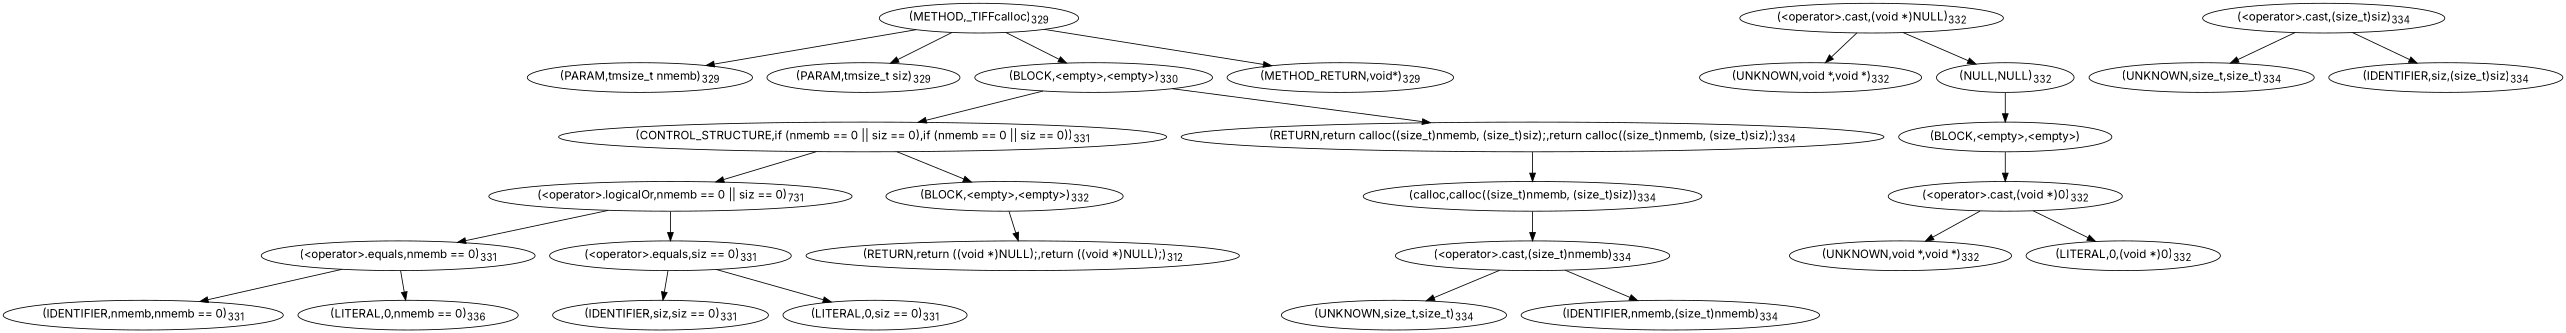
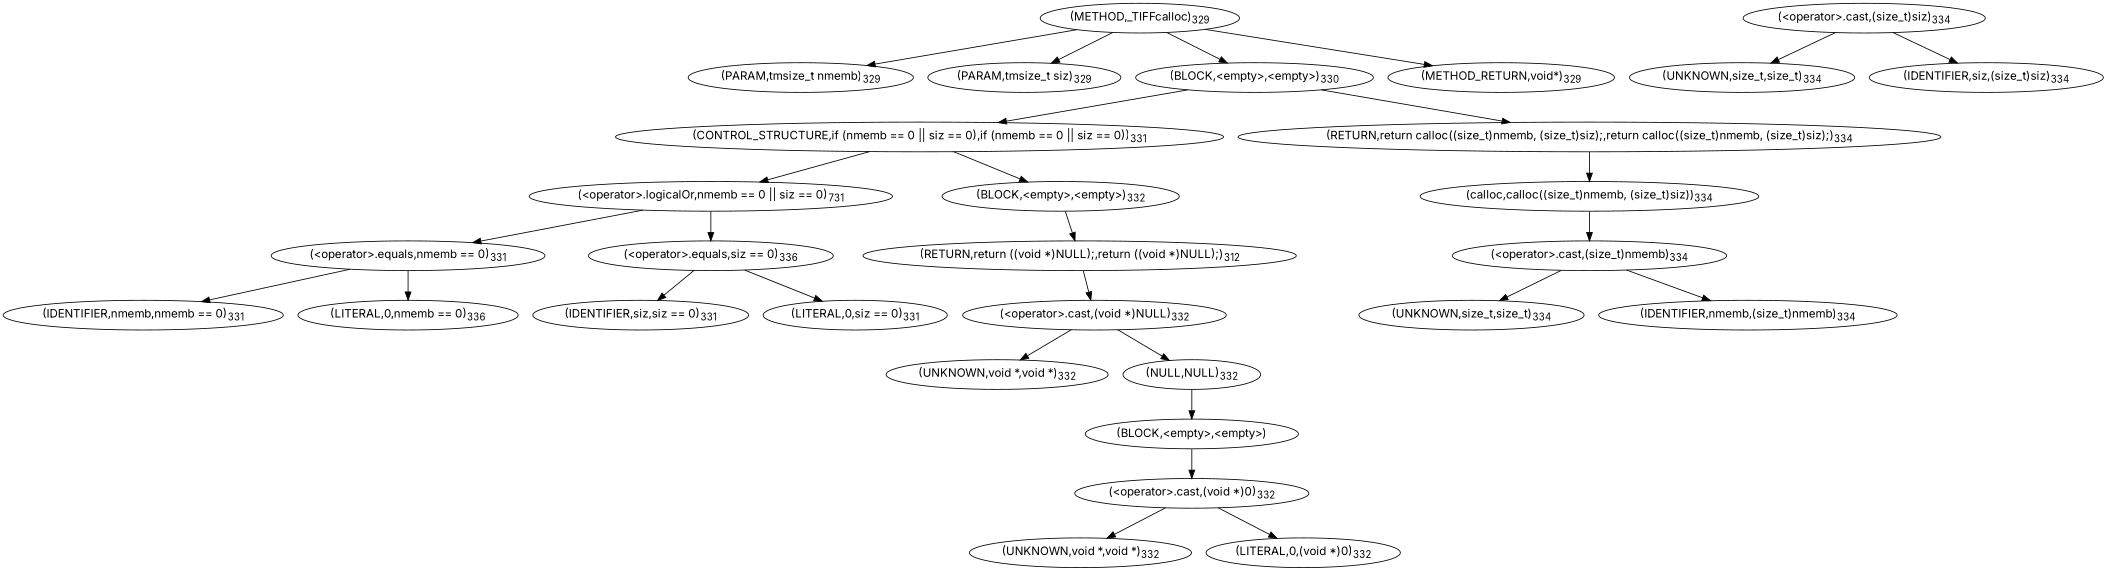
node "(<operator>.equals,siz == 0)": text "331" -> "336"
edge "(RETURN,return ((void *)NULL);,return ((void *)NULL);)" -> "(<operator>.cast,(void *)NULL)": added
